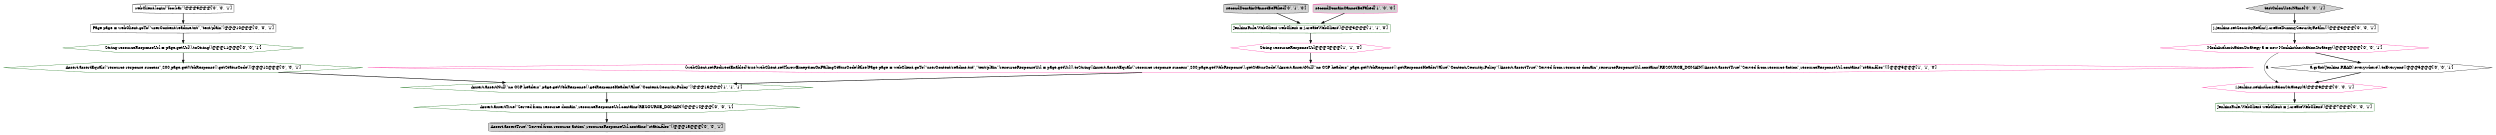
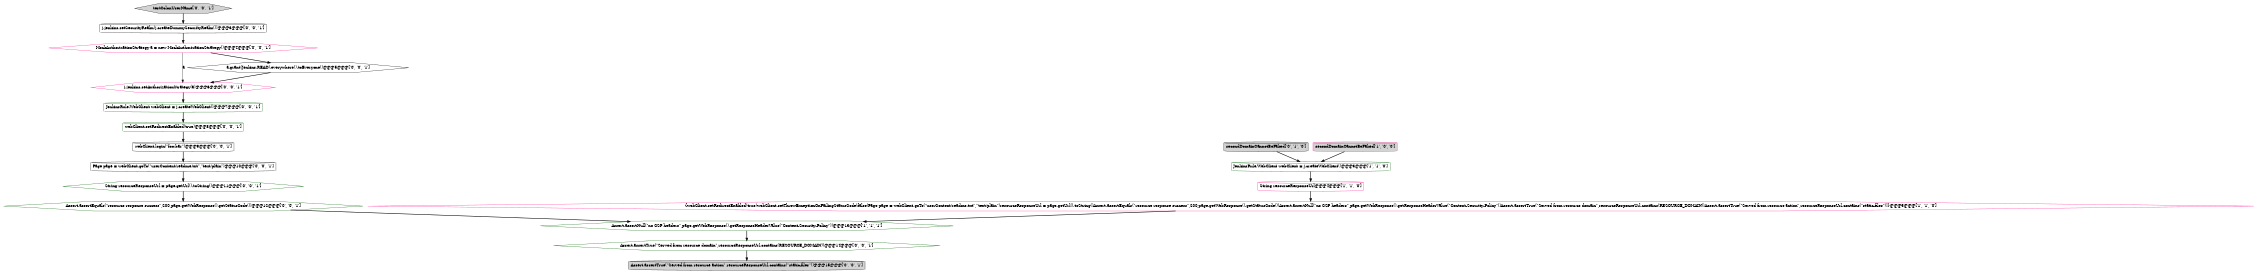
node "String resourceResponseUrl@@@4@@@['1', '1', '0']": shape hexagon -> cylinder
node "webClient.setRedirectEnabled(true)@@@8@@@['0', '0', '1']": added
